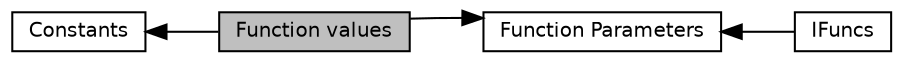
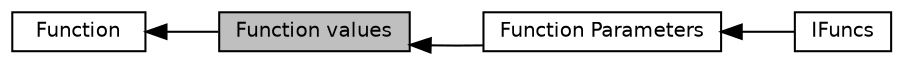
edge "Function values" -> "Function Parameters": reversed
node "Constants": label "Constants" -> "Function"
